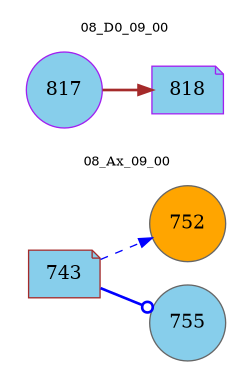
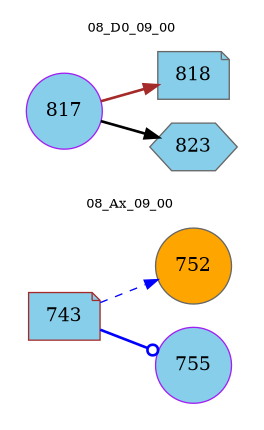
node "818": color purple -> gray40
node "823": added
node "755": color gray40 -> purple
